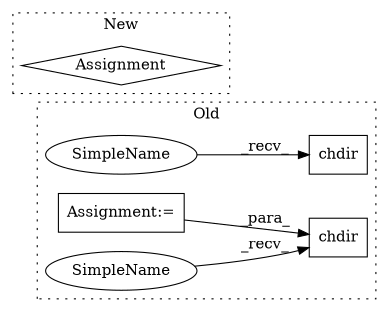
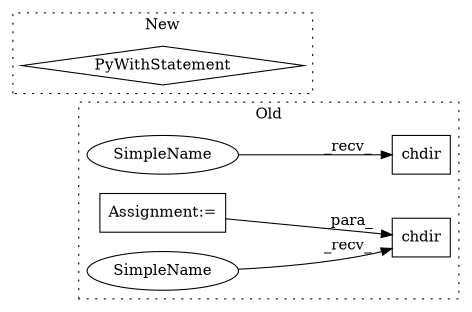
node "Assignment": label "Assignment" -> "PyWithStatement"
